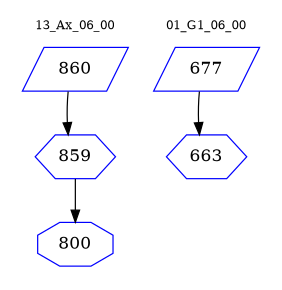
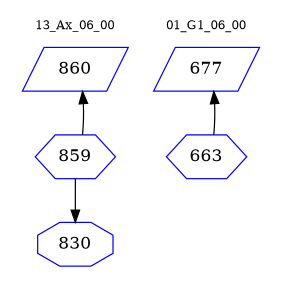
edge "860" -> "859": reversed
edge "677" -> "663": reversed
node "800": label "800" -> "830"
